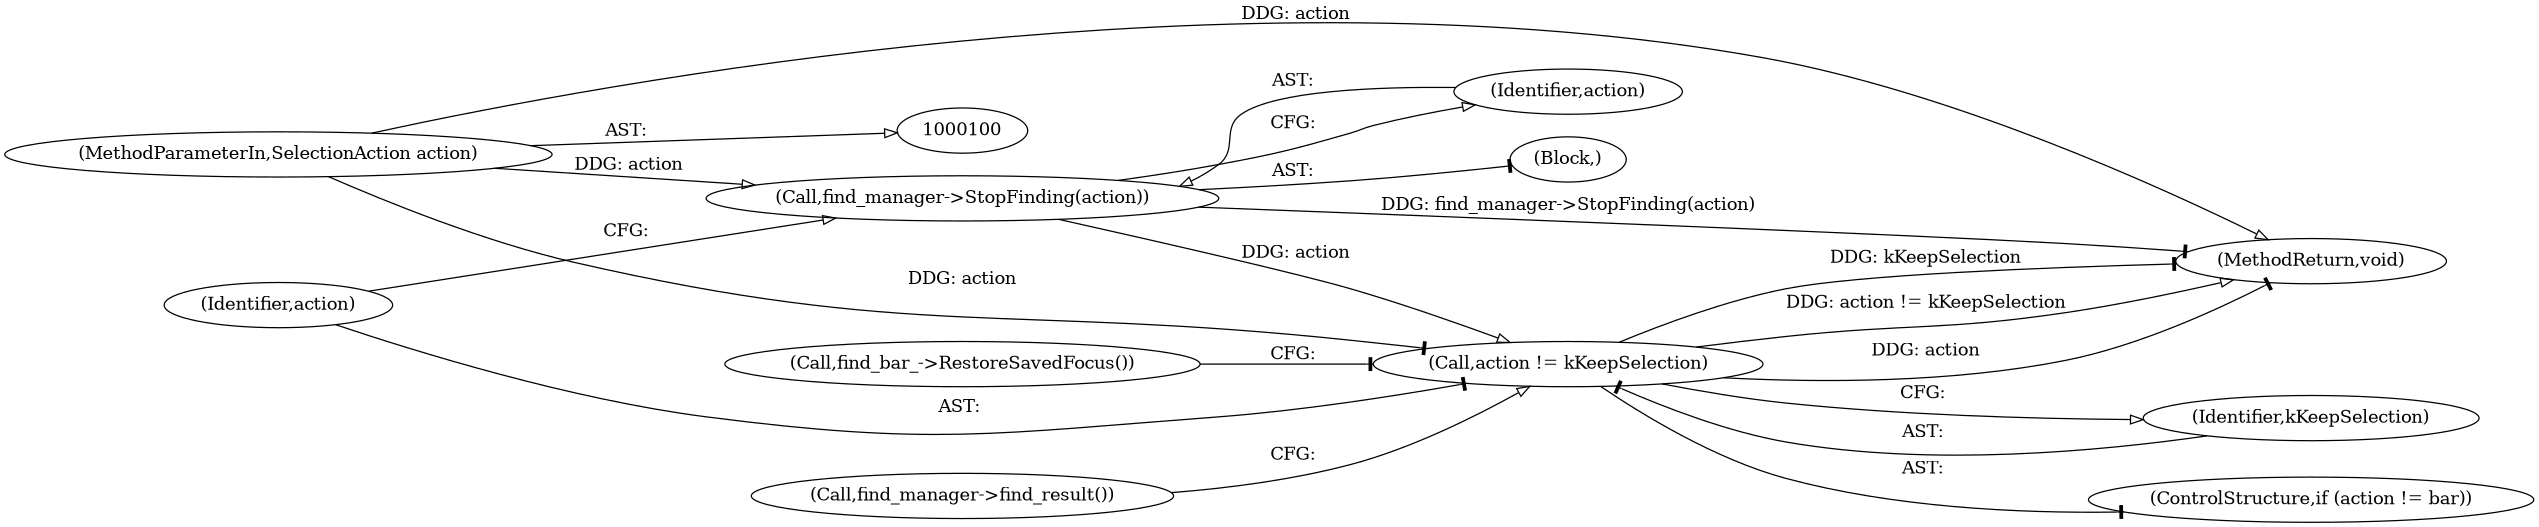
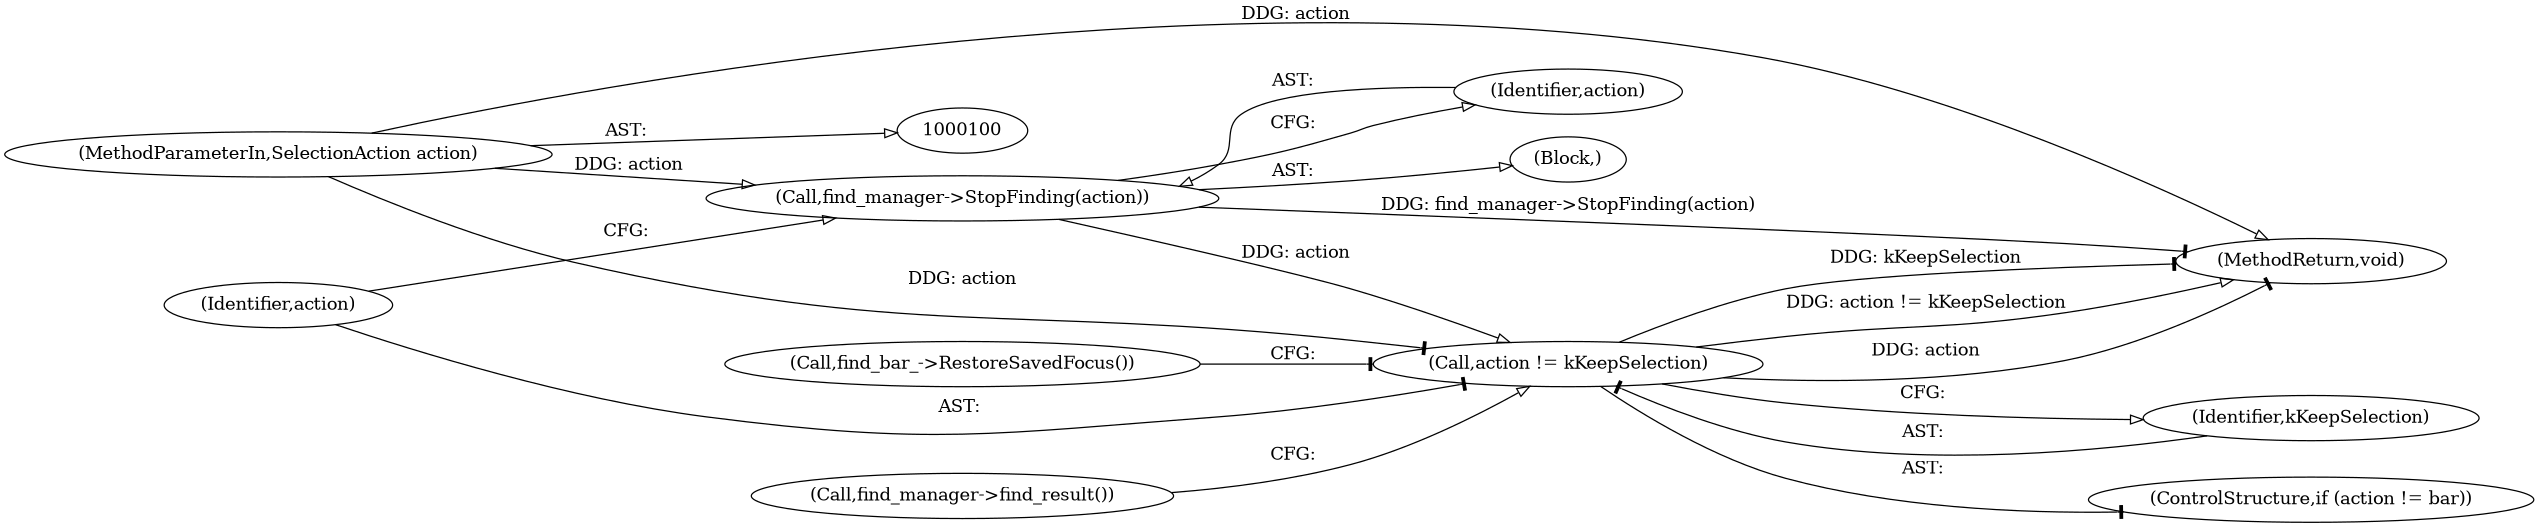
edge "(Call,find_manager->StopFinding(action))" -> "(Block,)": arrowhead tee -> onormal
